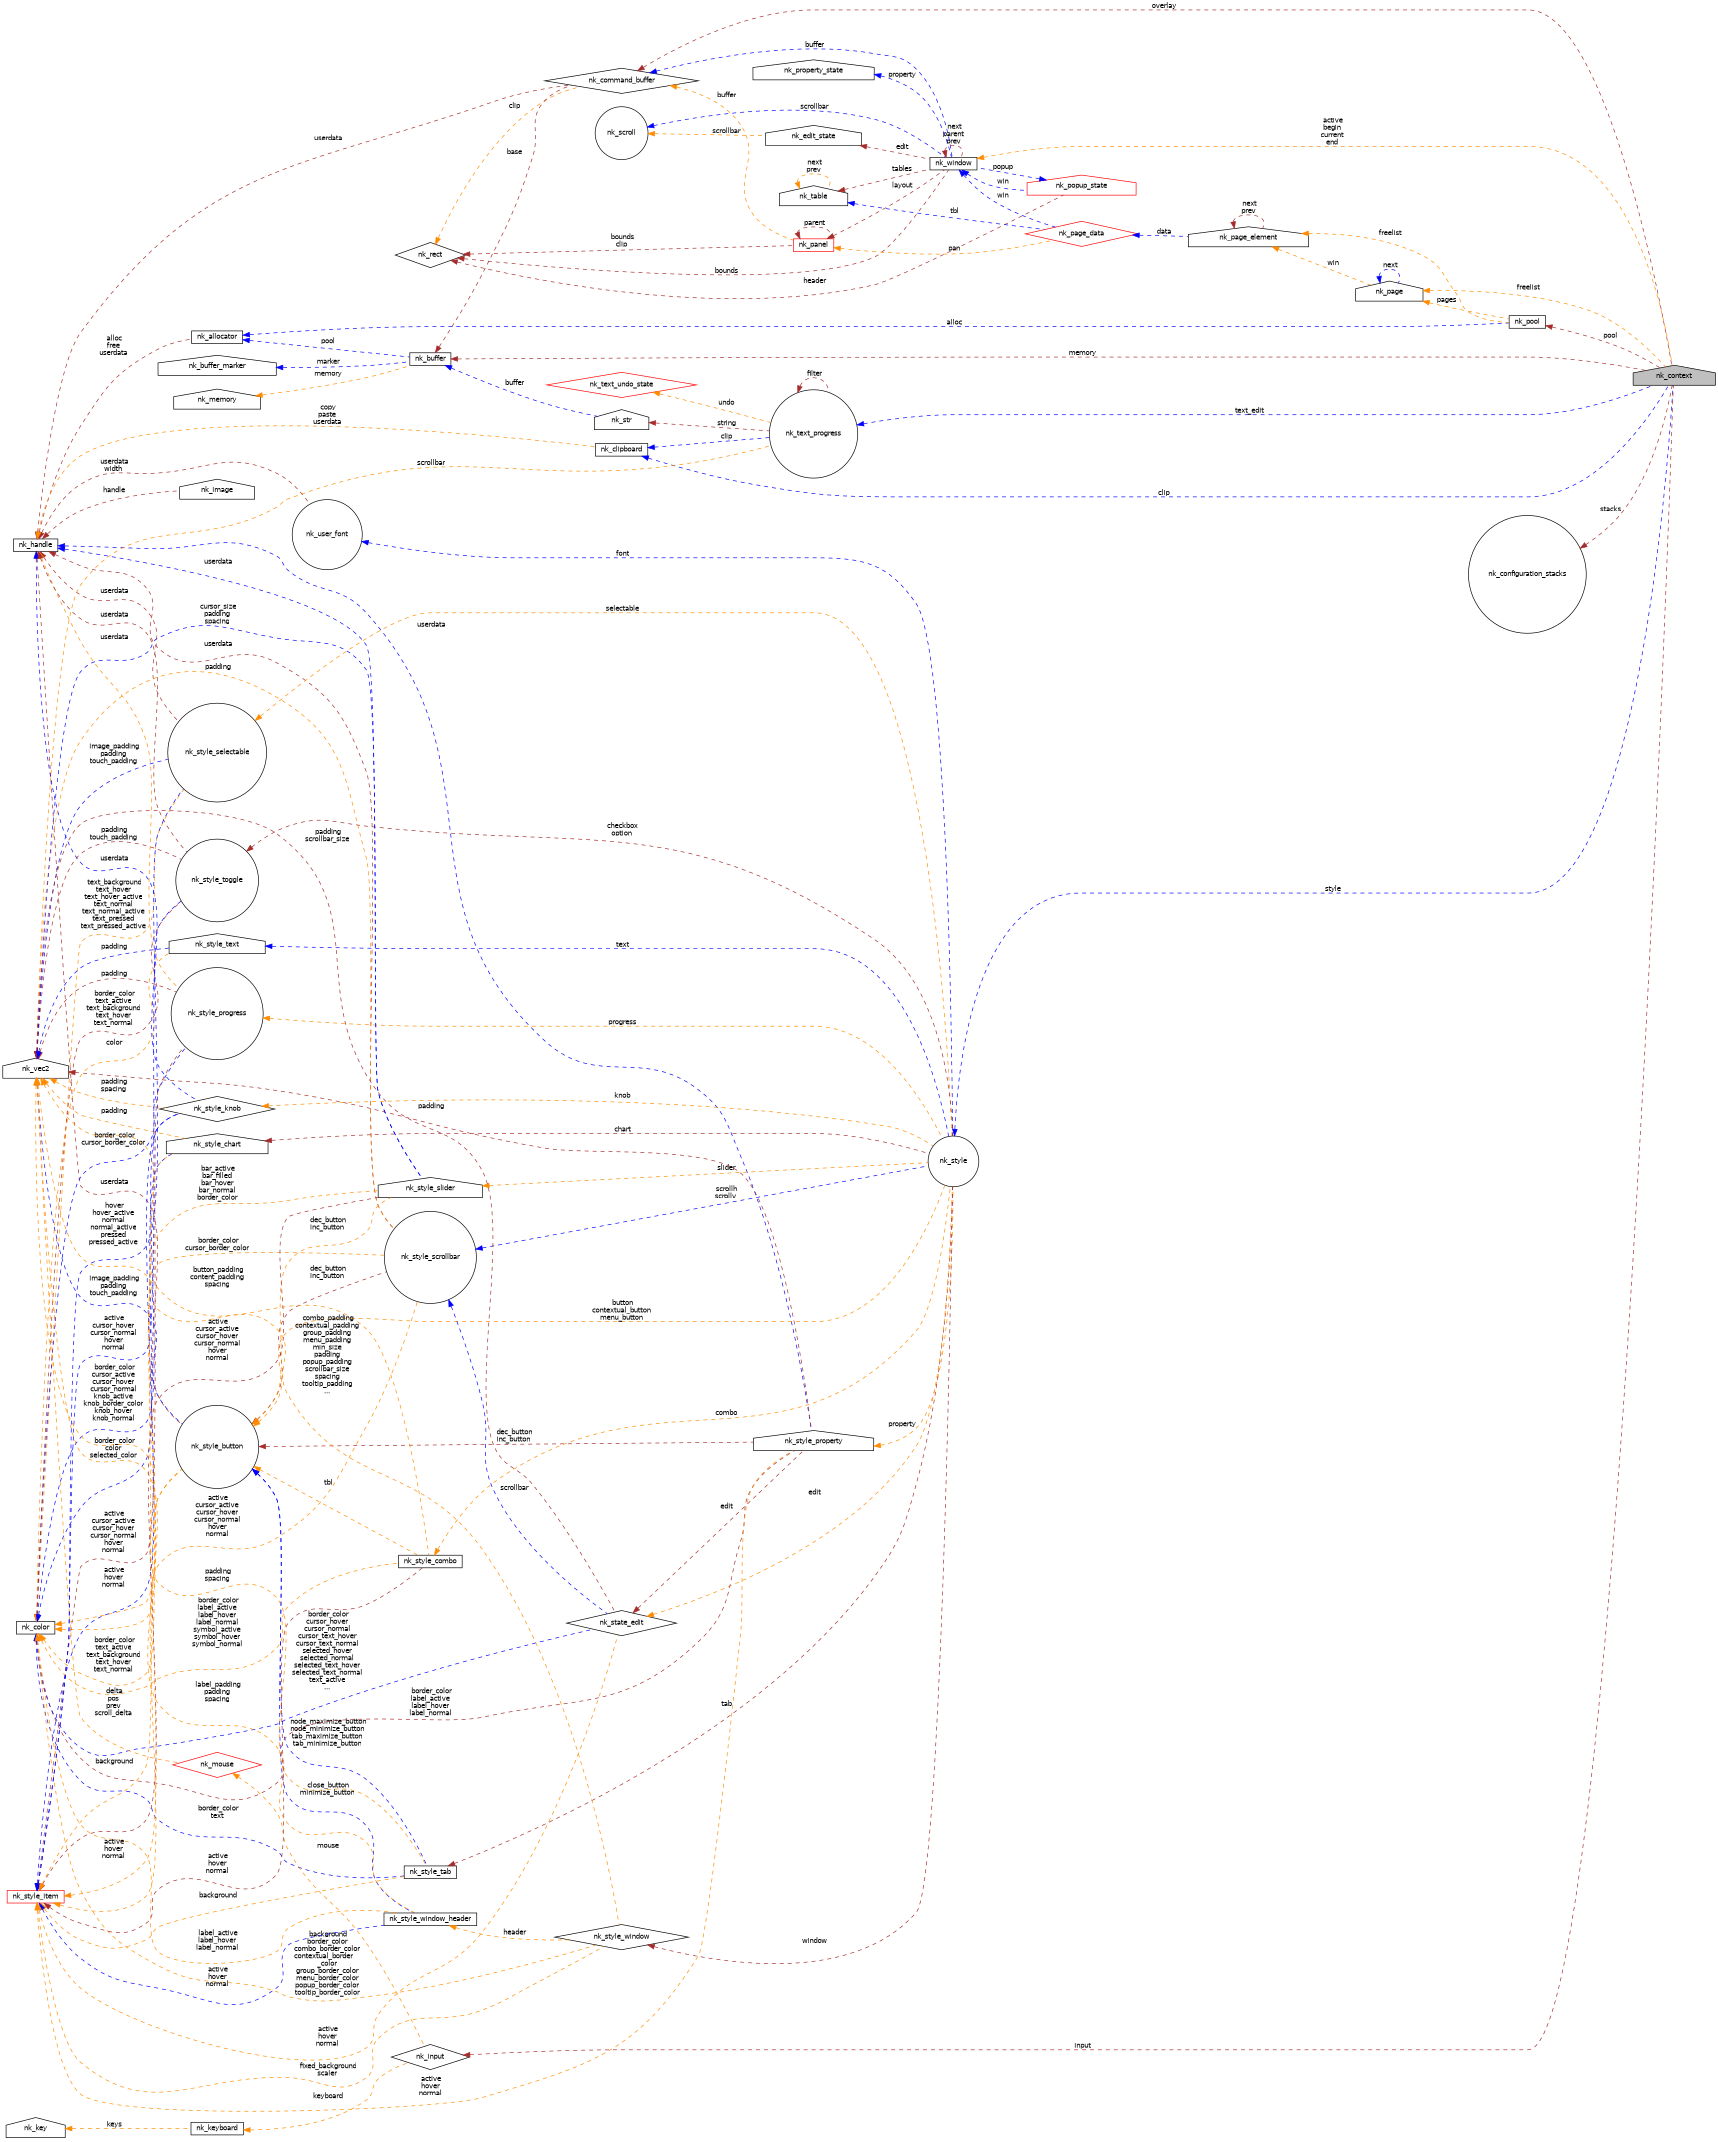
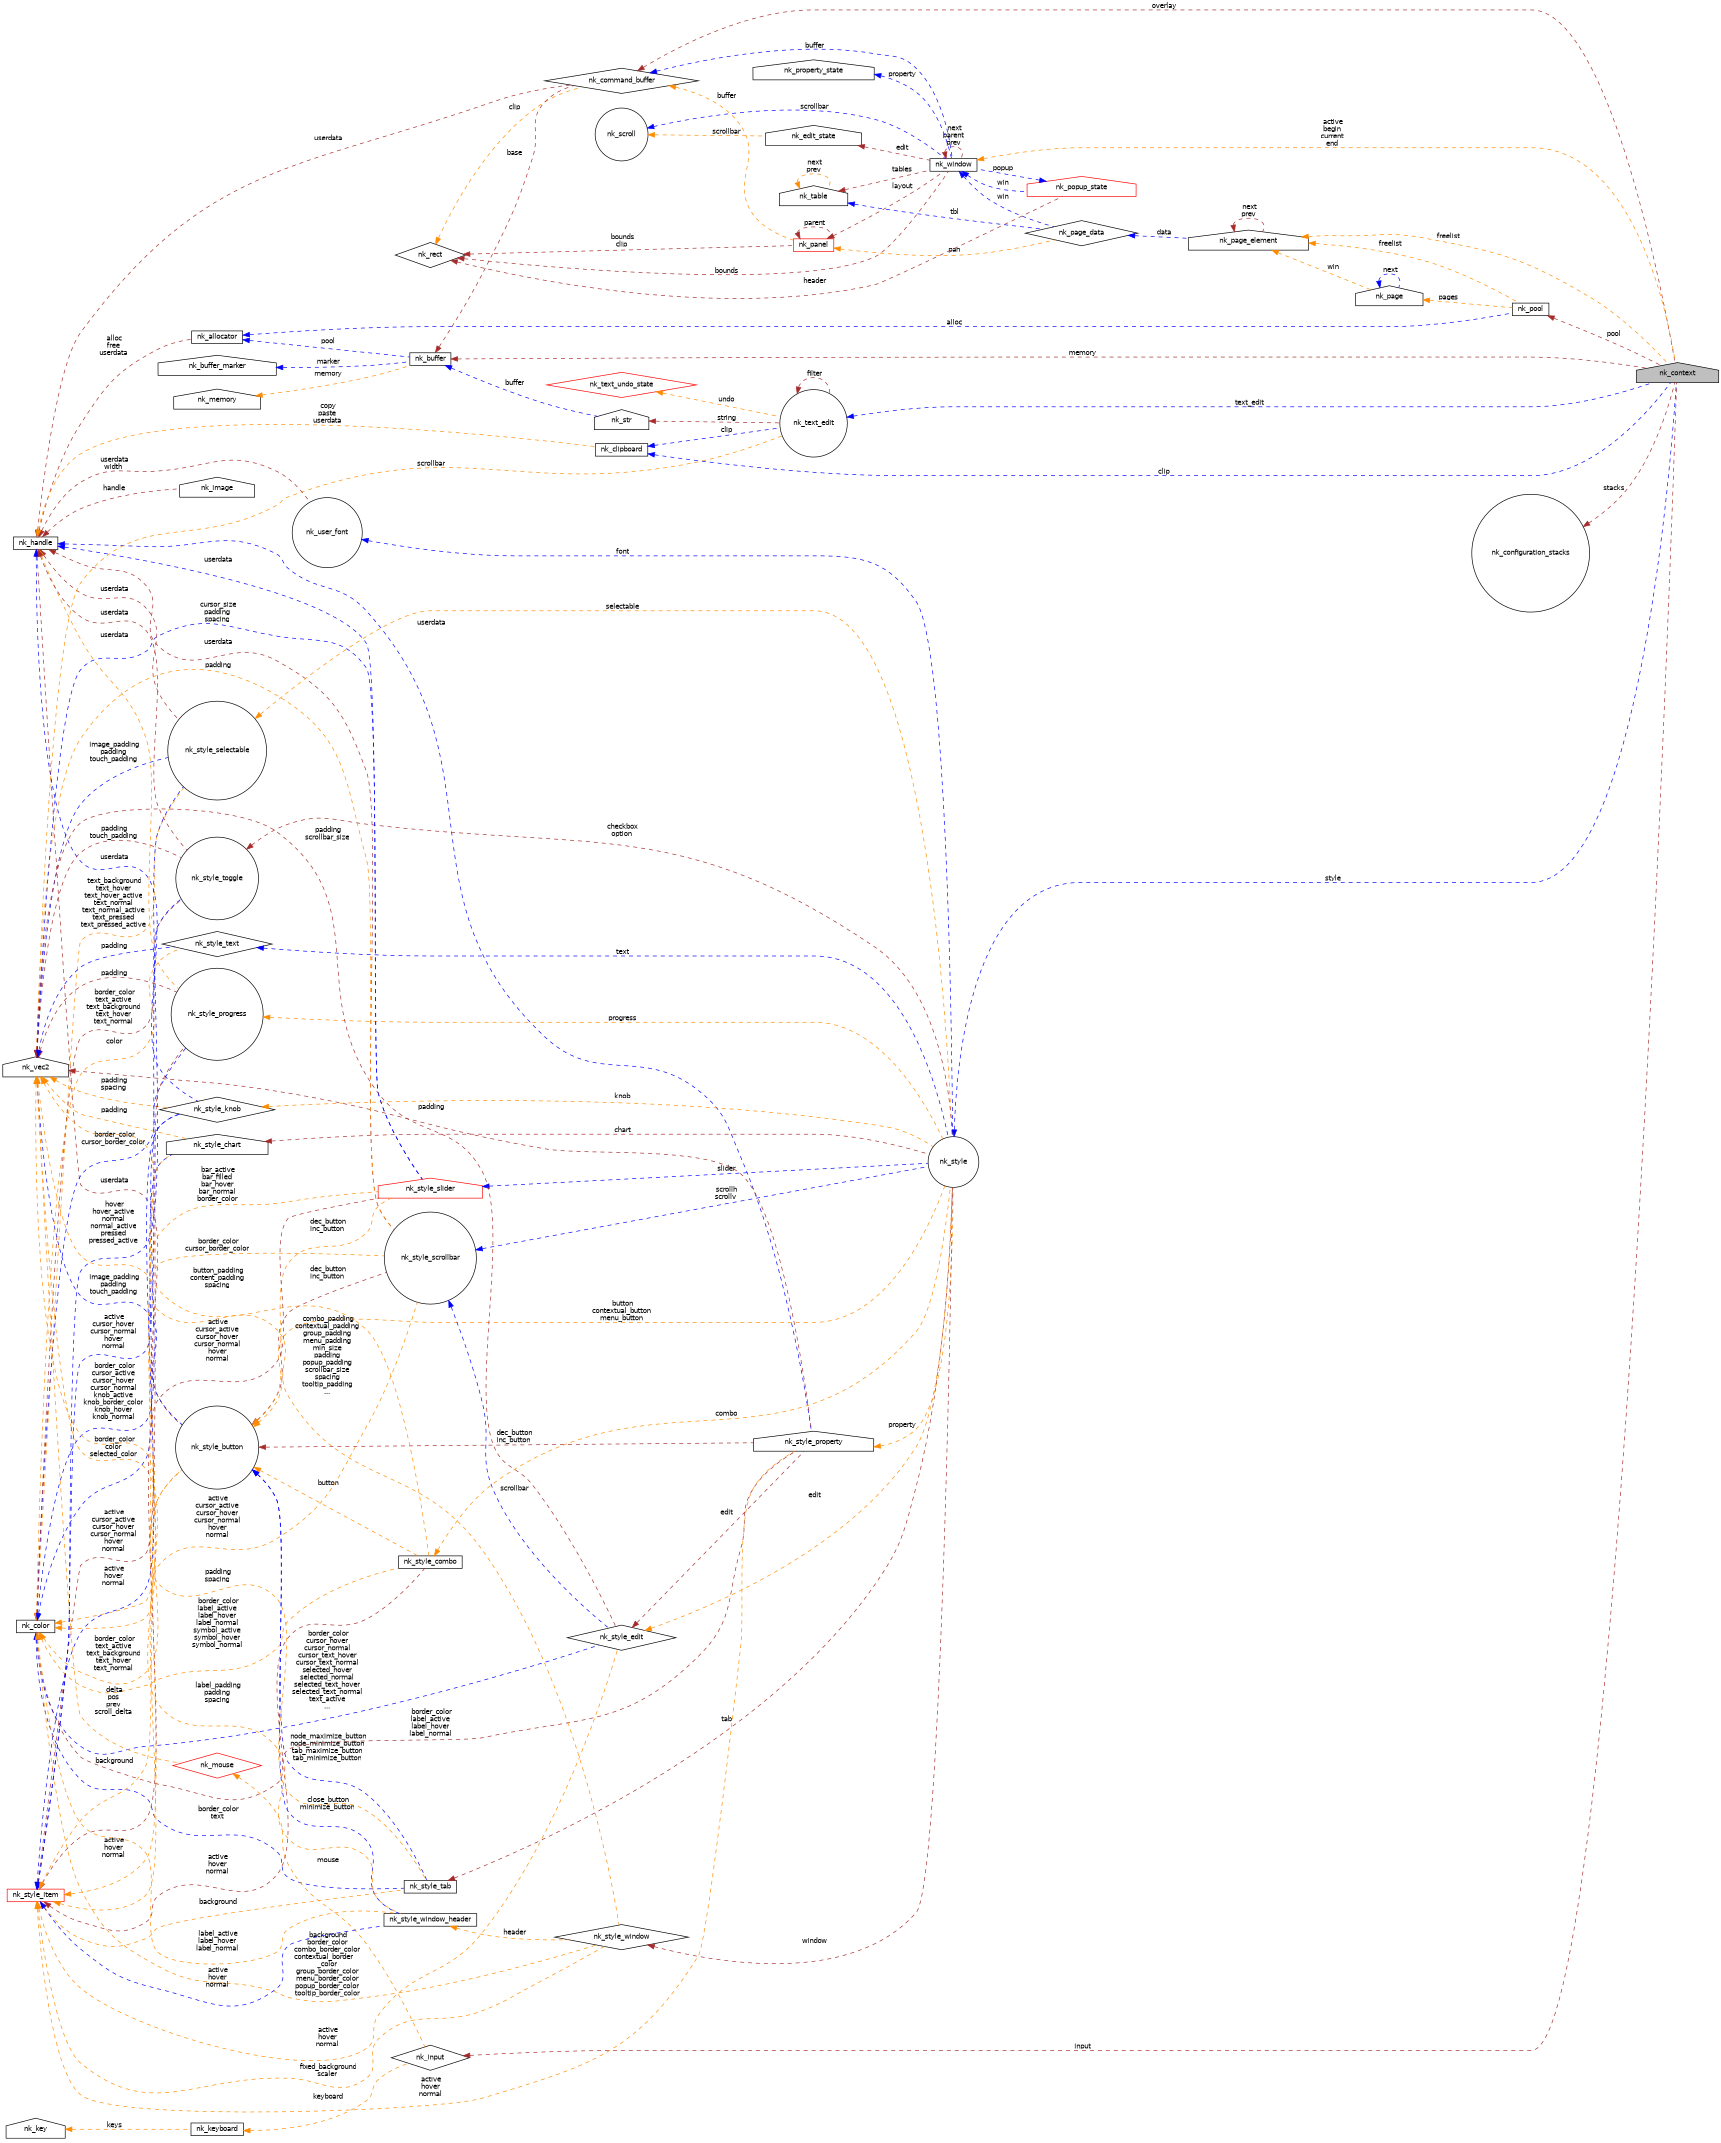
node "nk_page_data": color red -> black
edge "nk_context" -> "nk_page": now "nk_context" -> "nk_page_element"
node "nk_text_progress": label "nk_text_progress" -> "nk_text_edit"
node "nk_style_text": shape house -> diamond
edge "nk_style" -> "nk_style_slider": color darkorange -> blue
node "nk_style_slider": color black -> red
edge "nk_style_combo" -> "nk_style_button": label " tbl" -> " button"
node "nk_state_edit": label "nk_state_edit" -> "nk_style_edit"
